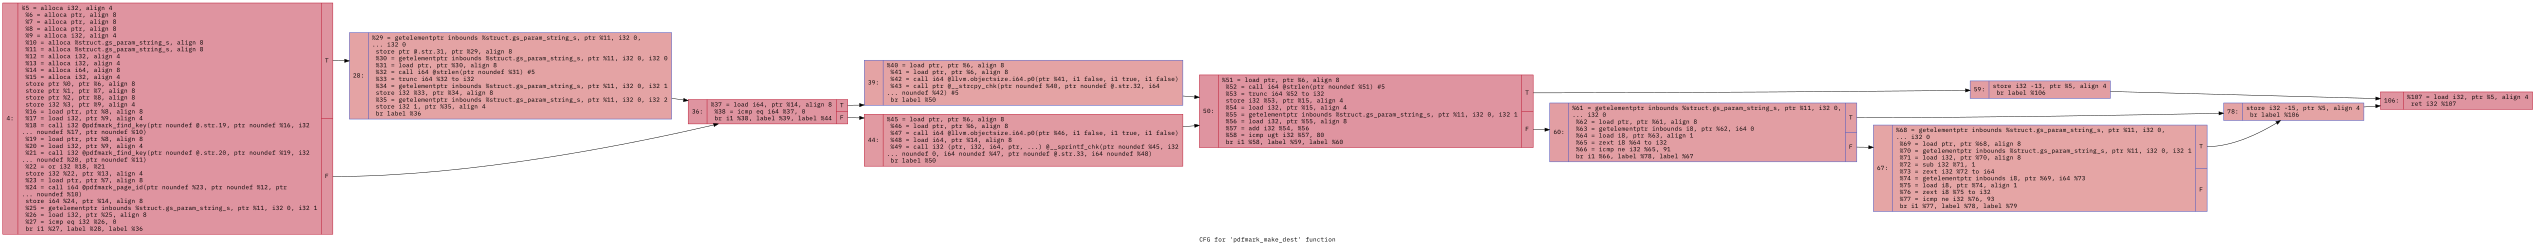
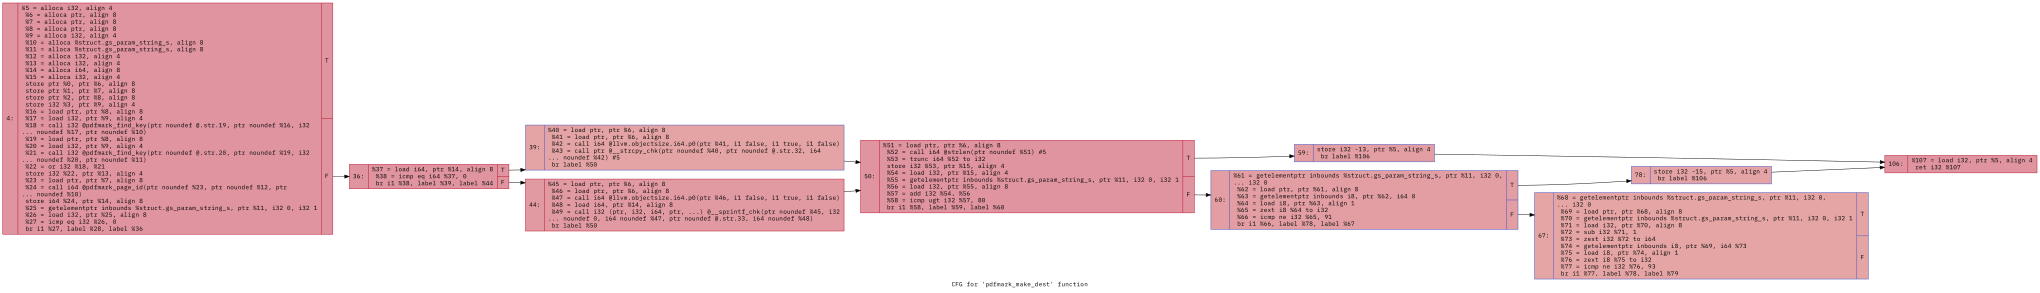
node "28:": removed
edge "67:" -> "78:": removed
